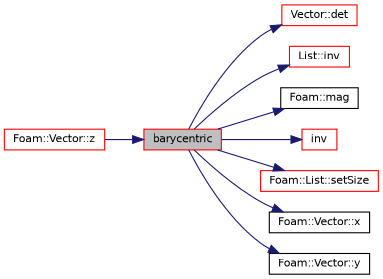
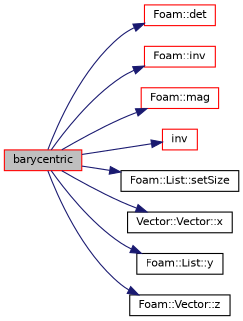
node "Vector::det": label "Vector::det" -> "Foam::det"
node "List::inv": label "List::inv" -> "Foam::inv"
node "Foam::mag": color black -> red
node "Foam::Vector::z": color red -> black
edge "Foam::Vector::z" -> "barycentric": reversed
node "Foam::List::setSize": color red -> black
node "Foam::Vector::x": label "Foam::Vector::x" -> "Vector::Vector::x"
node "Foam::Vector::y": label "Foam::Vector::y" -> "Foam::List::y"
